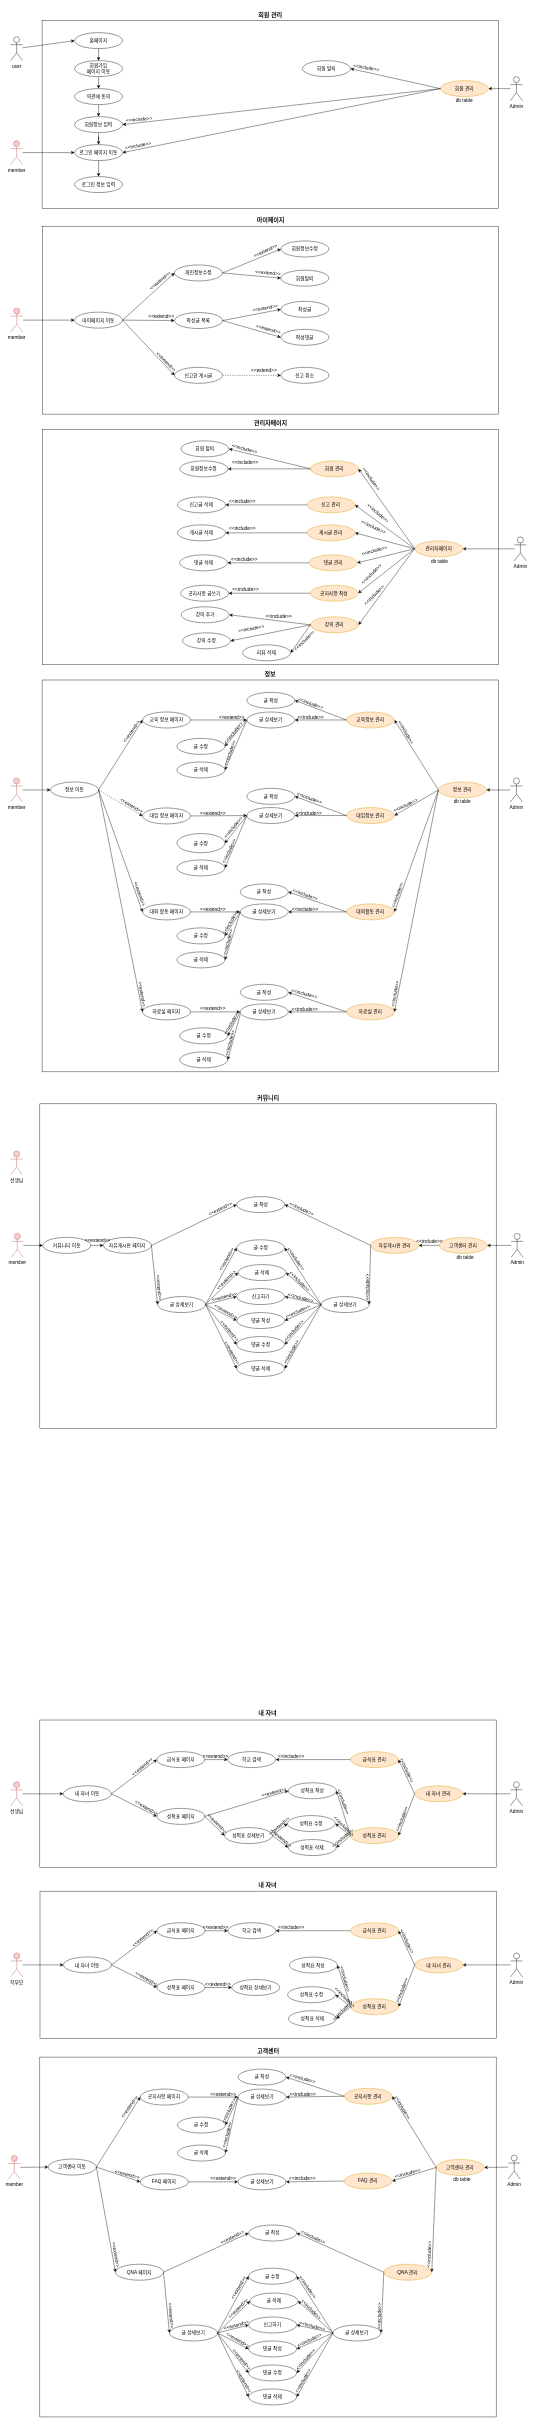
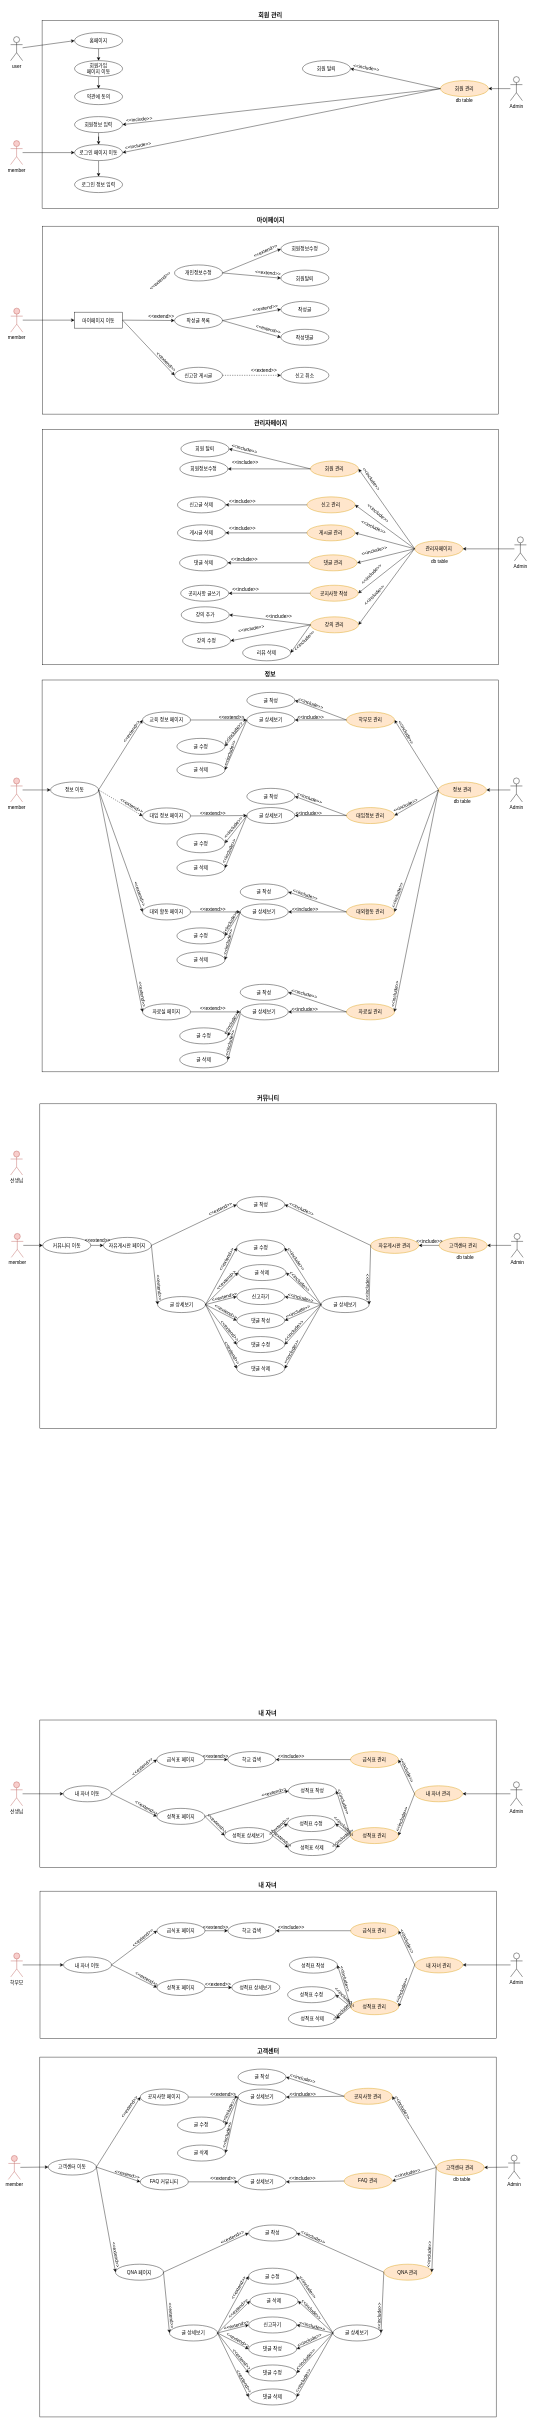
edge "약관에 동의" -> "회원정보 입력": removed
edge "마이페이지 이동" -> "개인정보수정": removed
node "마이페이지 이동": shape ellipse -> rectangle
node "교육정보 관리": label "교육정보 관리" -> "학부모 관리"
node "FAQ 페이지": label "FAQ 페이지" -> "FAQ 커뮤니티"
